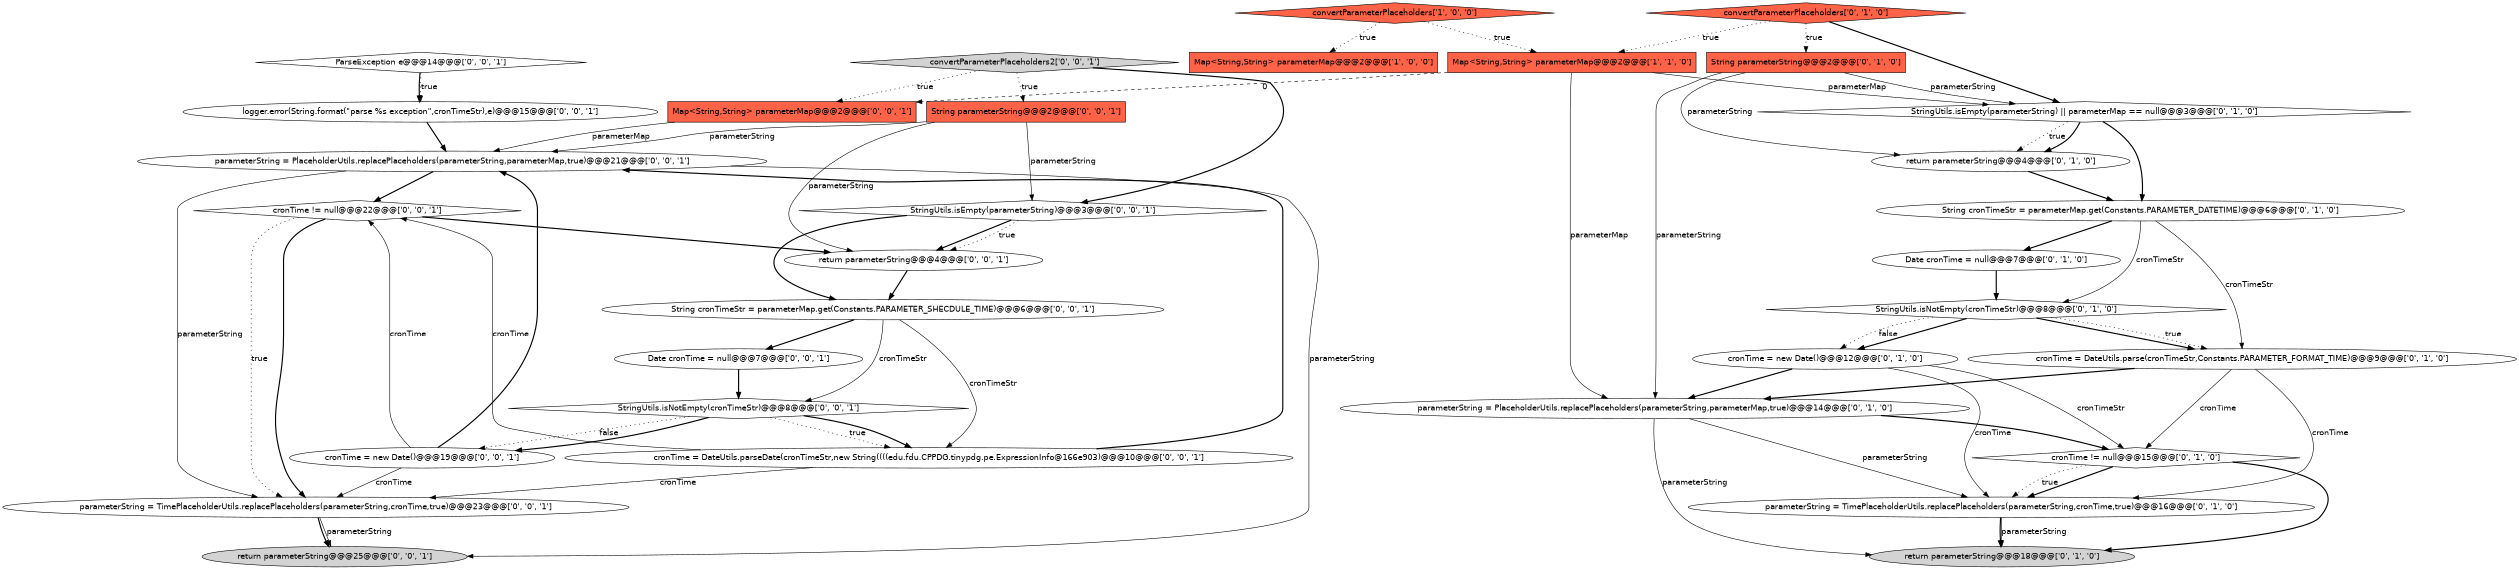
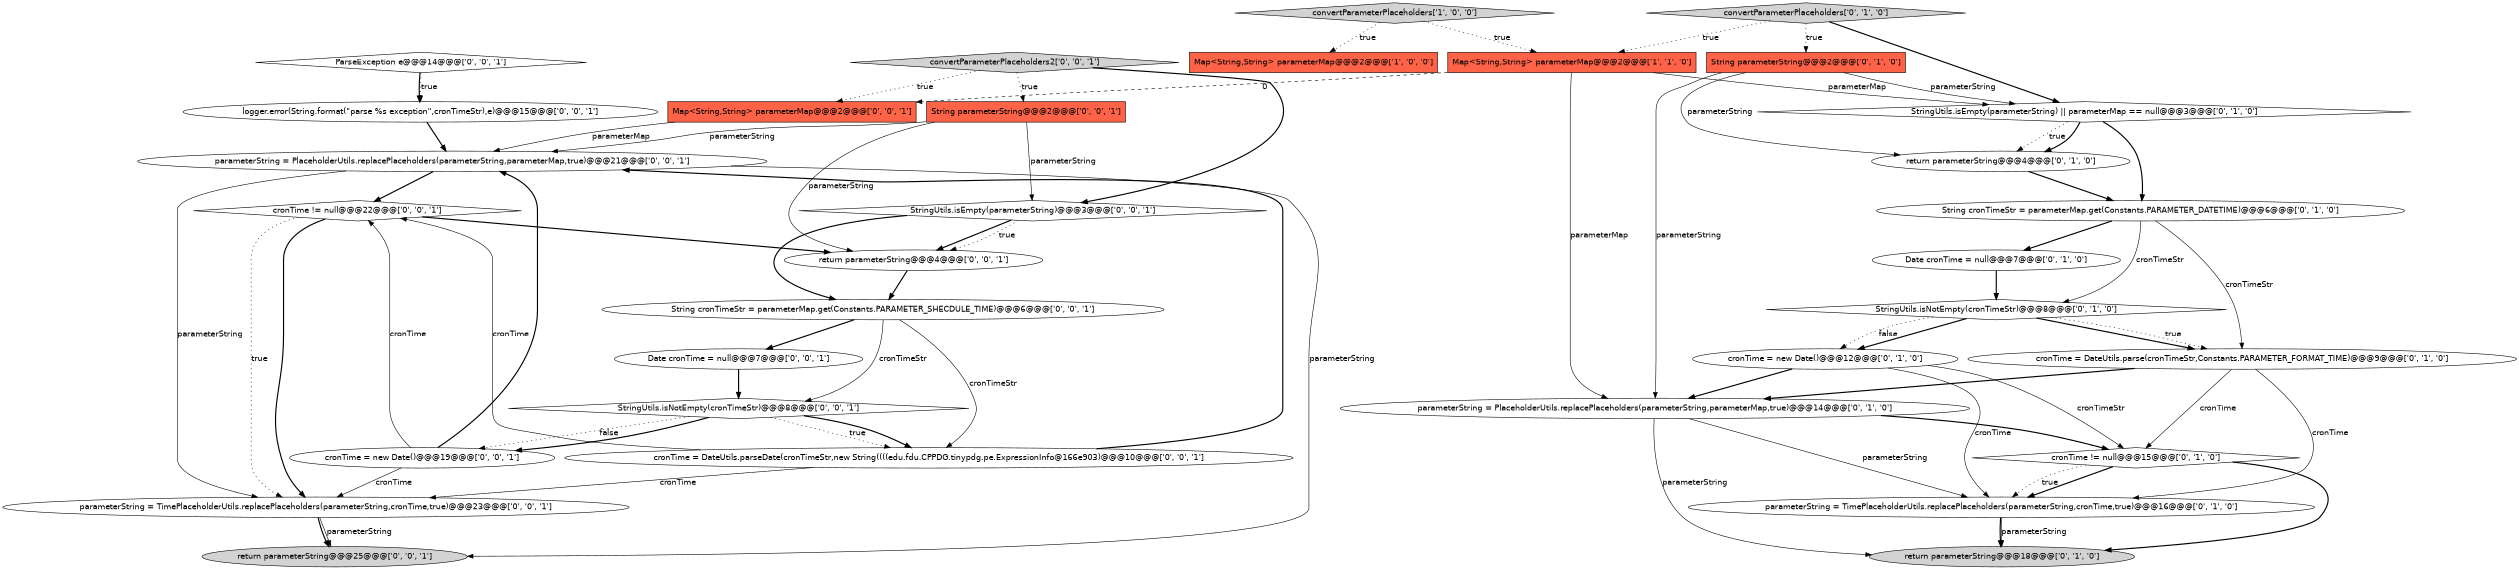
node "convertParameterPlaceholders['1', '0', '0']": fillcolor tomato -> lightgray
node "convertParameterPlaceholders['0', '1', '0']": fillcolor tomato -> lightgray
